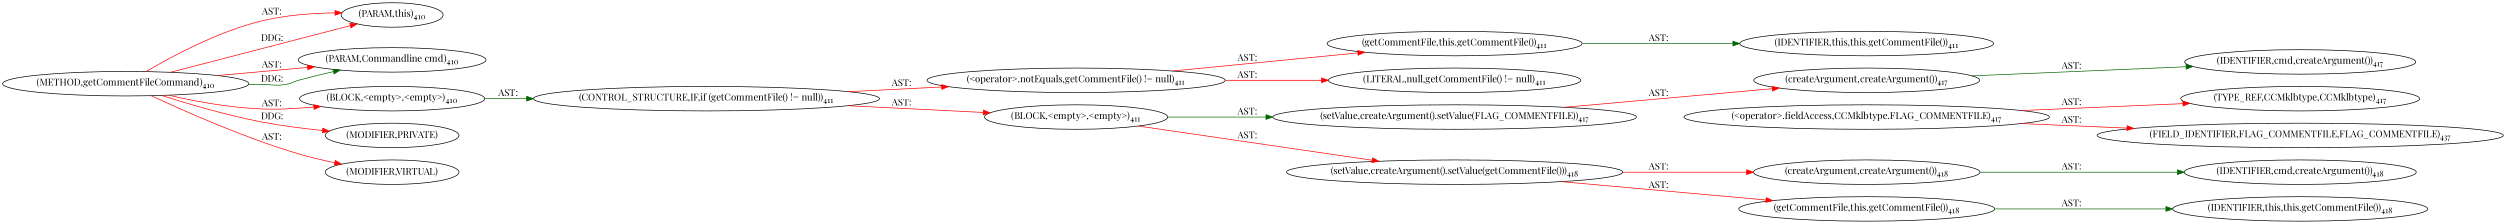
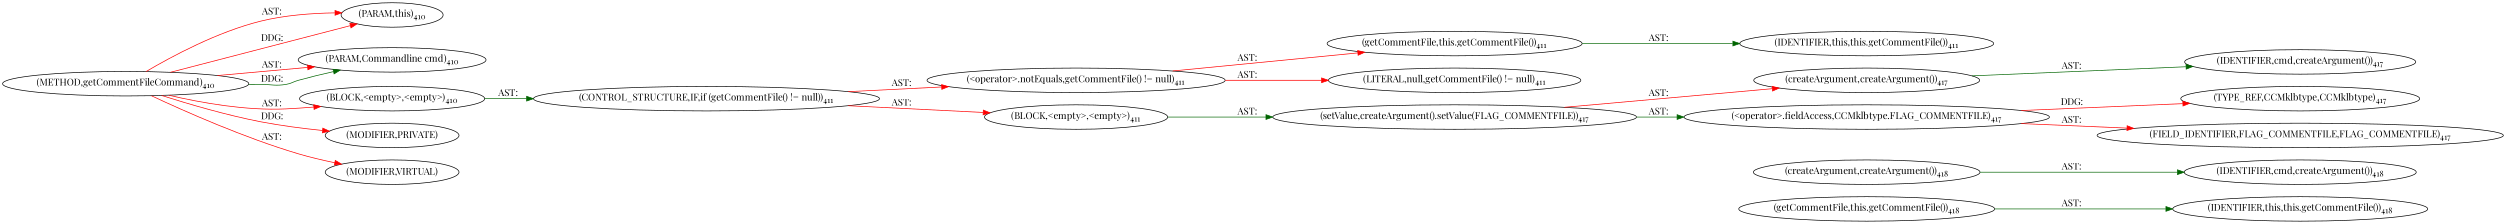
edge "(<operator>.fieldAccess,CCMklbtype.FLAG_COMMENTFILE)" -> "(TYPE_REF,CCMklbtype,CCMklbtype)": label "AST: " -> "DDG: "
edge "(setValue,createArgument().setValue(FLAG_COMMENTFILE))" -> "(<operator>.fieldAccess,CCMklbtype.FLAG_COMMENTFILE)": added, label "AST:"
node "(FIELD_IDENTIFIER,FLAG_COMMENTFILE,FLAG_COMMENTFILE)": text "437" -> "417"
node "(setValue,createArgument().setValue(getCommentFile()))": removed
